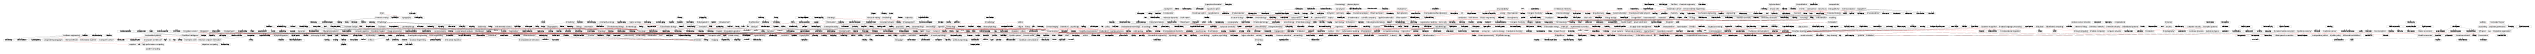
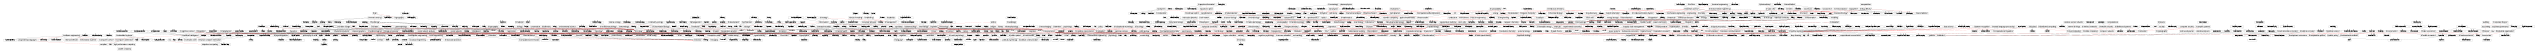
node "b'supercapacitors'": added
